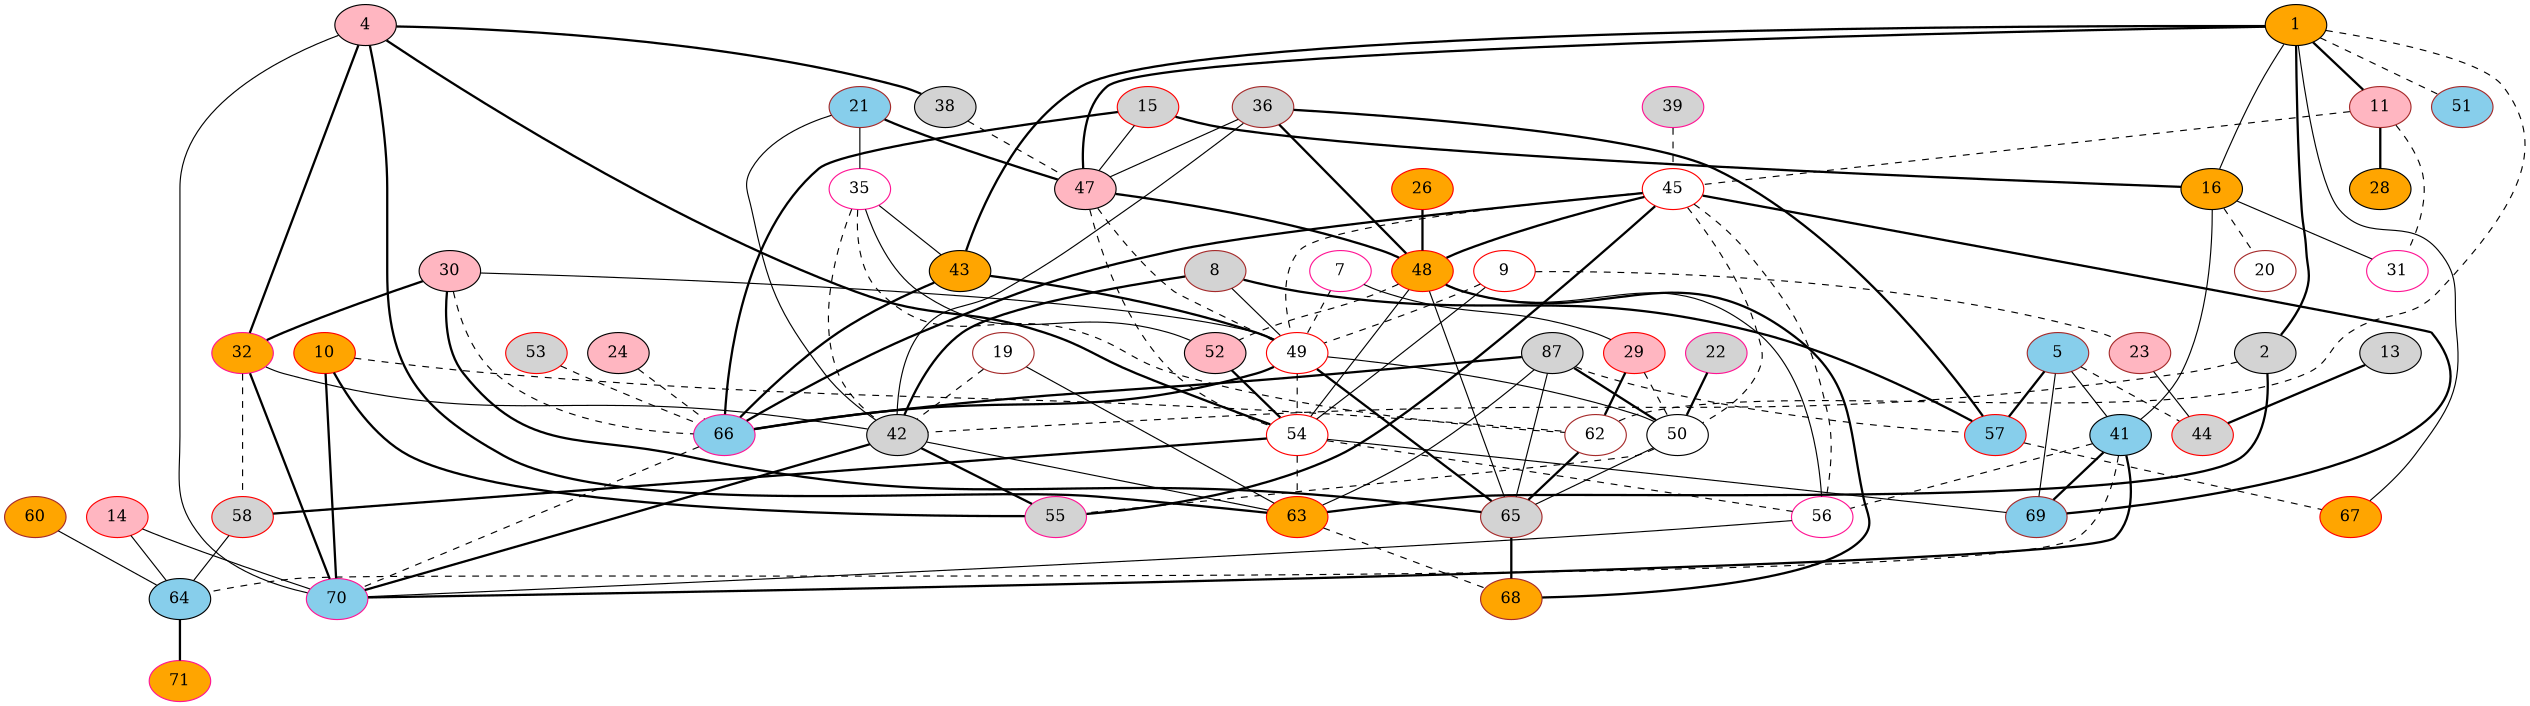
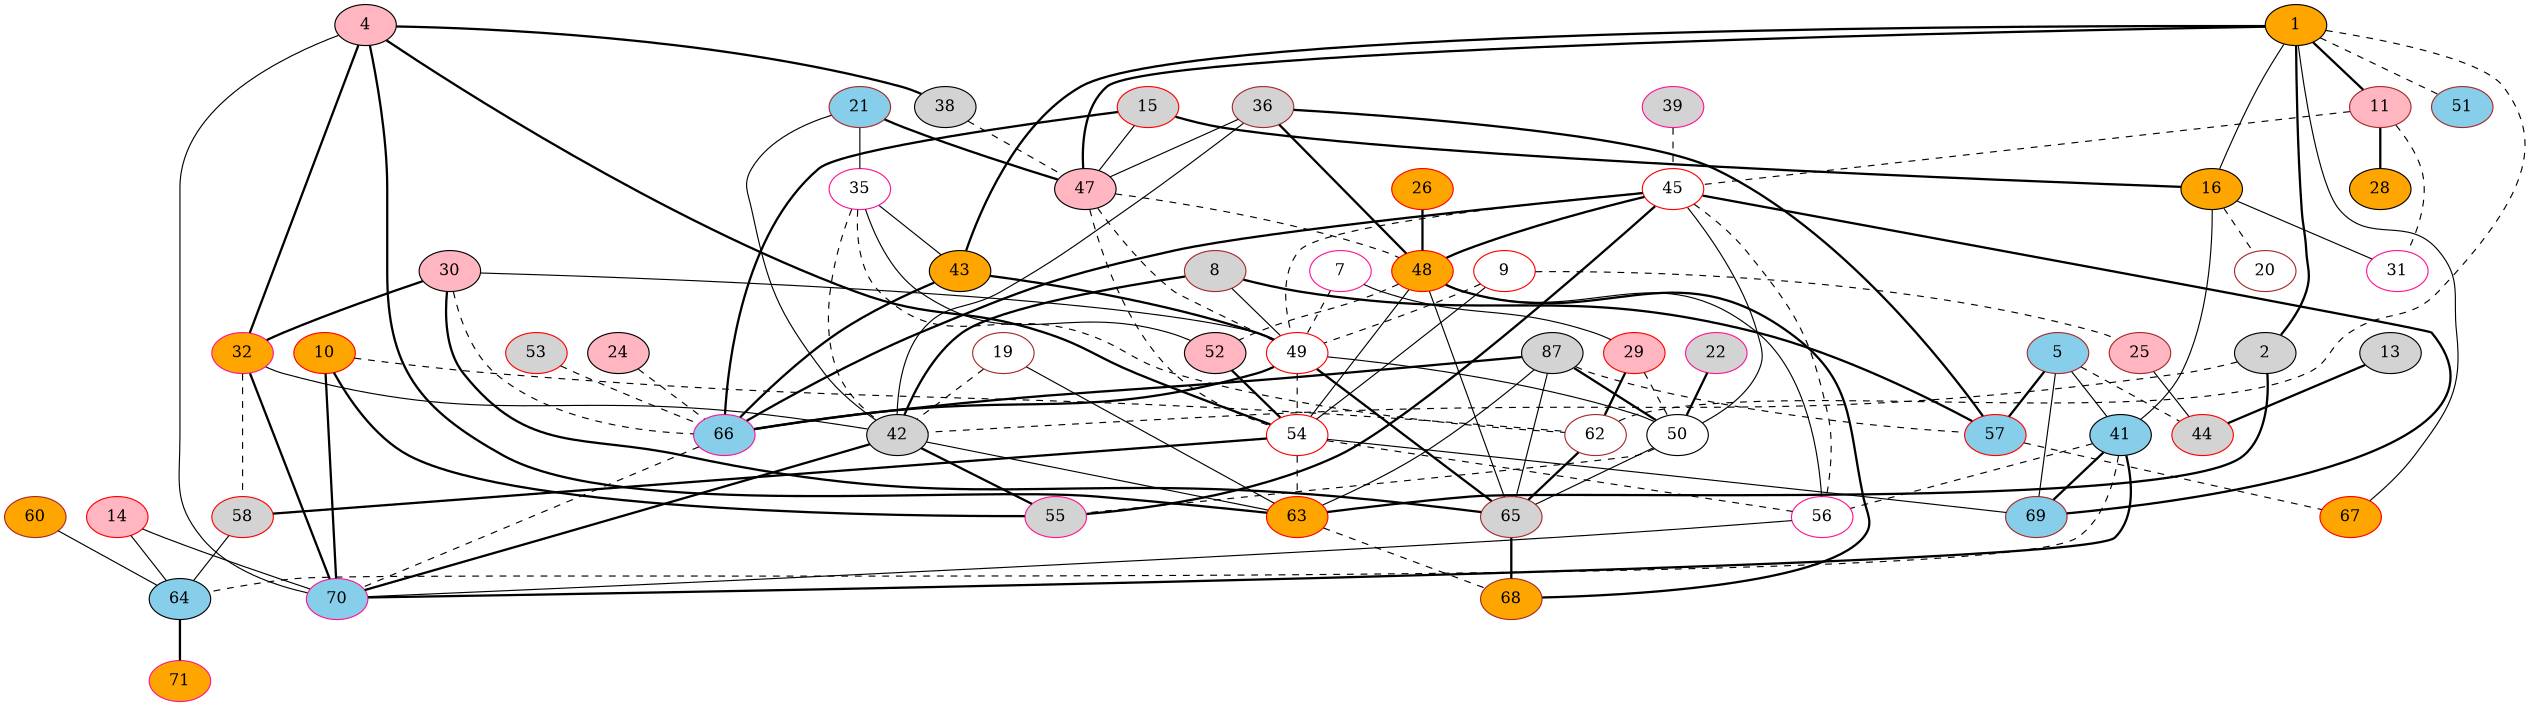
edge "47" -- "48": style bold -> dashed
edge "45" -- "50": style dashed -> solid
node "23": label "23" -> "25"
